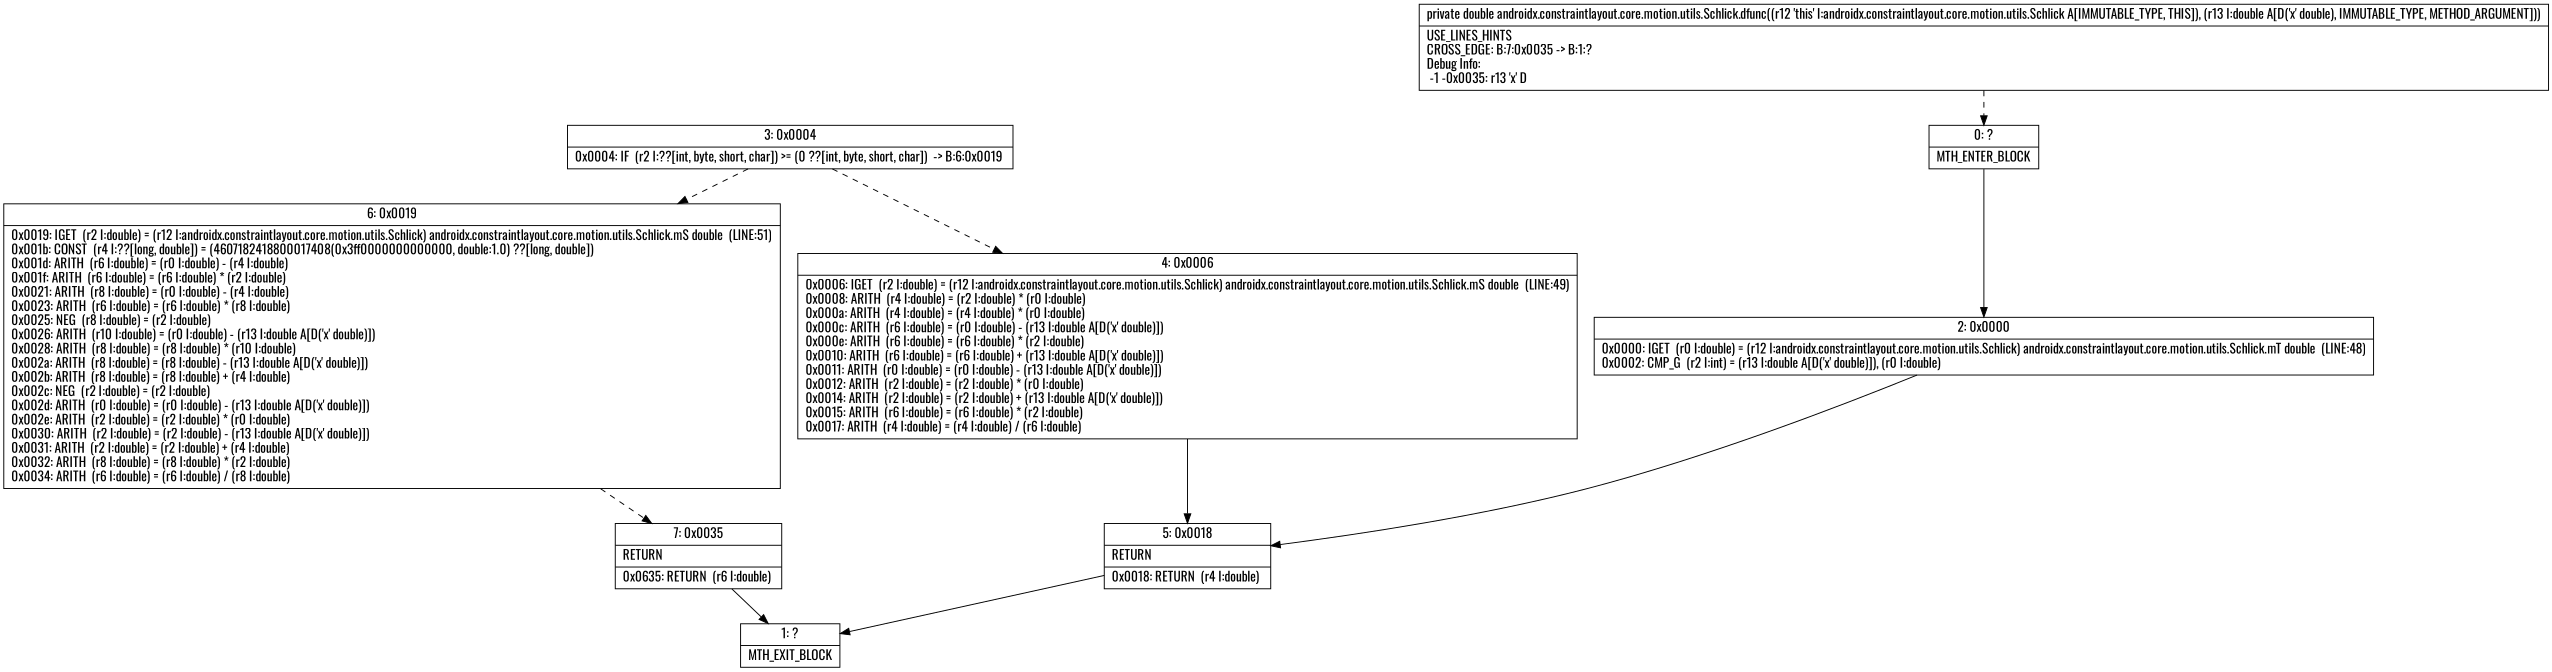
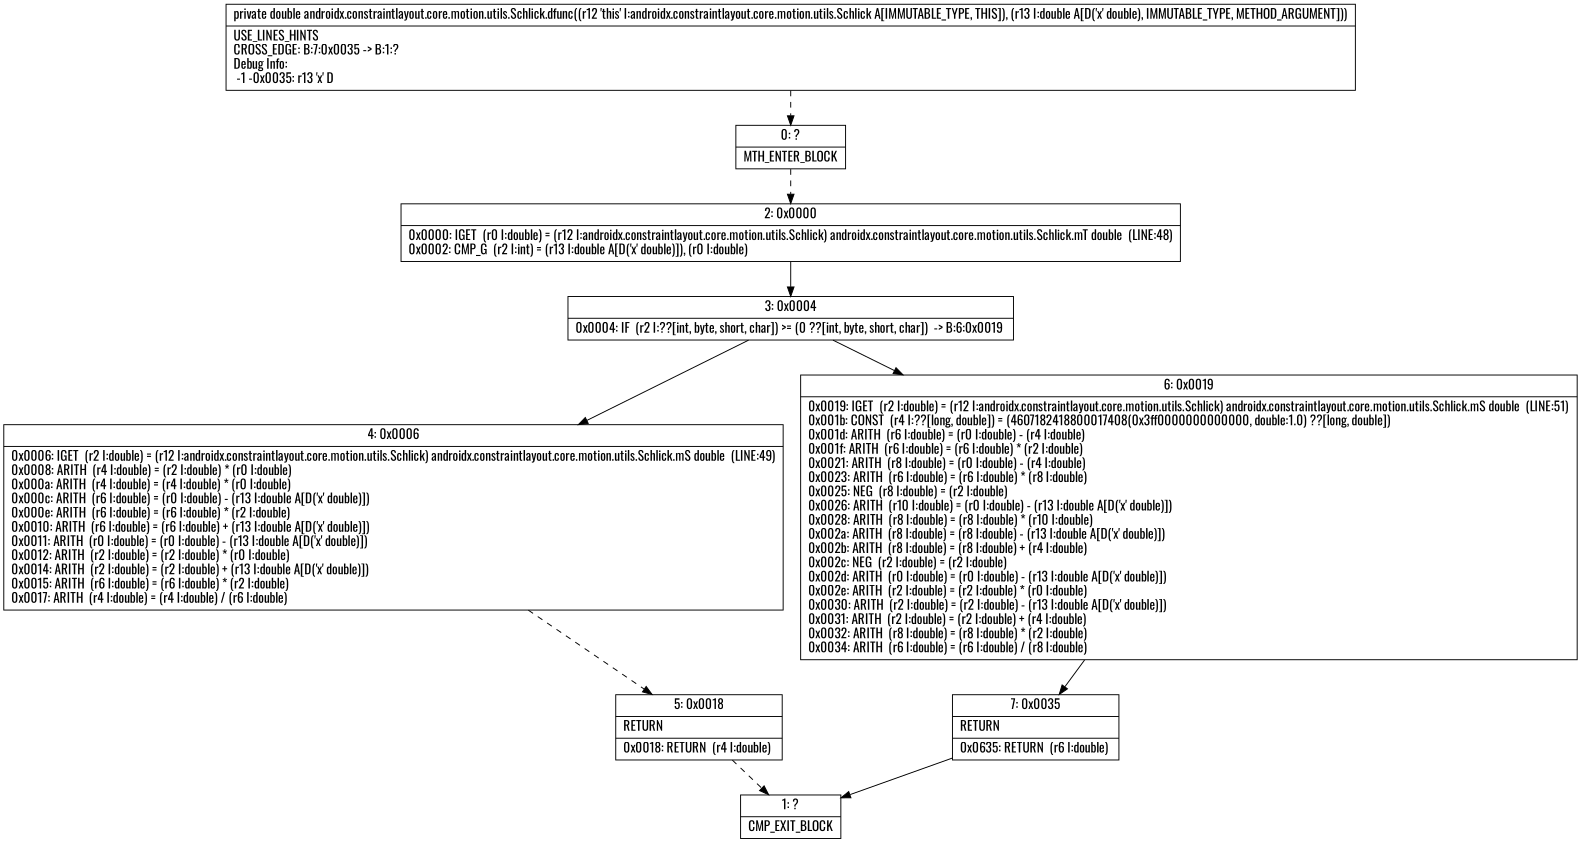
edge "3: 0x0004" -> "6: 0x0019": style dashed -> solid
edge "3: 0x0004" -> "4: 0x0006": style dashed -> solid
edge "0: ?" -> "2: 0x0000": style solid -> dashed
edge "4: 0x0006" -> "5: 0x0018": style solid -> dashed
edge "2: 0x0000" -> "5: 0x0018": now "2: 0x0000" -> "3: 0x0004"
edge "6: 0x0019" -> "7: 0x0035": style dashed -> solid
edge "5: 0x0018" -> "1: ?": style solid -> dashed
node "1: ?": text "MTH_EXIT_BLOCK" -> "CMP_EXIT_BLOCK"
